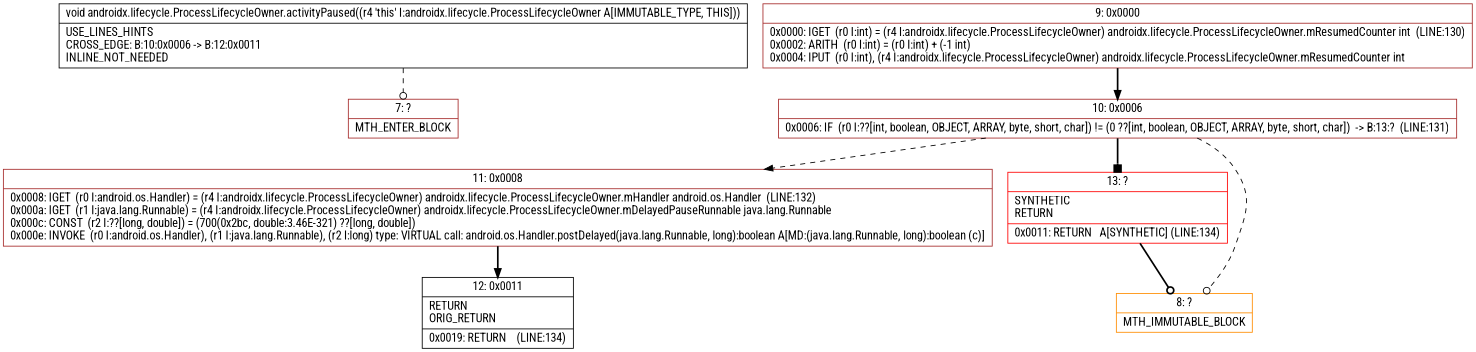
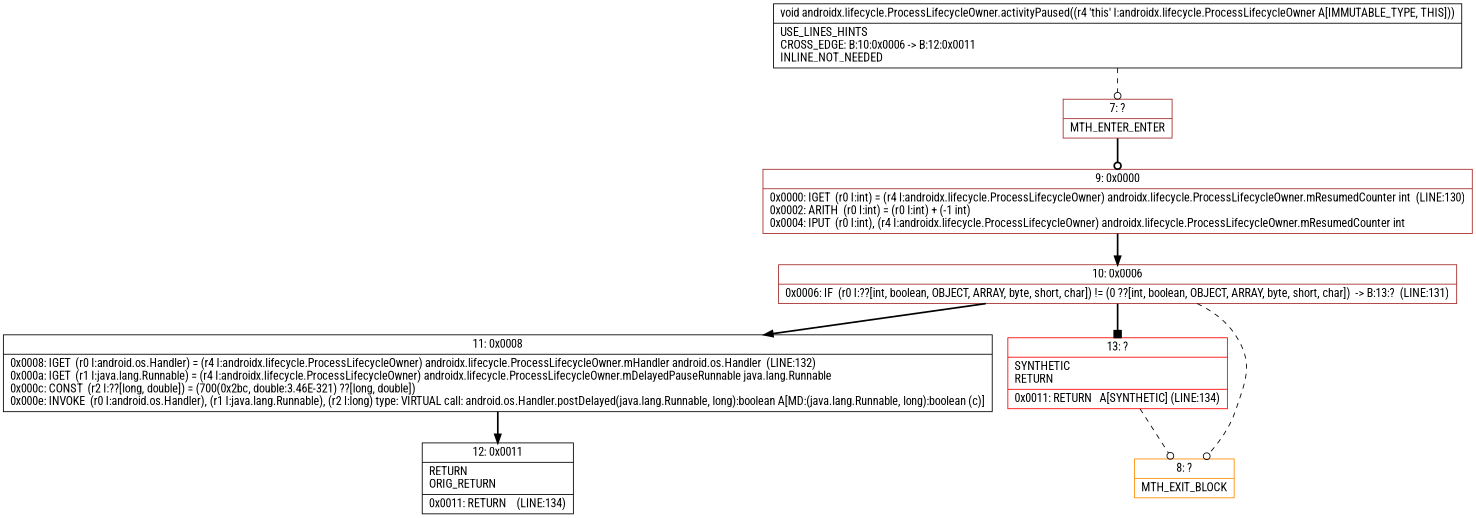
node "7: ?": text "MTH_ENTER_BLOCK" -> "MTH_ENTER_ENTER"
edge "7: ?" -> "9: 0x0000": added
edge "10: 0x0006" -> "11: 0x0008": style dashed -> bold
node "11: 0x0008": color brown -> black
edge "13: ?" -> "8: ?": style bold -> dashed
node "8: ?": text "MTH_IMMUTABLE_BLOCK" -> "MTH_EXIT_BLOCK"
node "12: 0x0011": text "0x0019: RETURN    (LINE:134)" -> "0x0011: RETURN    (LINE:134)"
